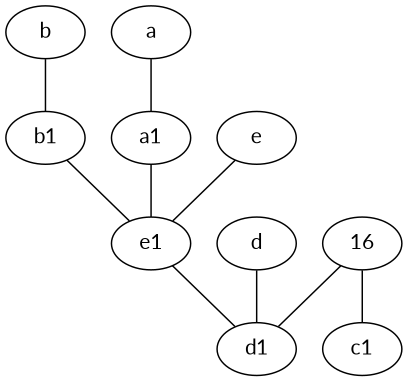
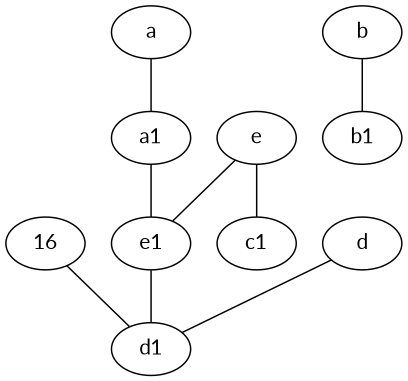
edge "b1" -- "e1": removed
edge "16" -- "c1": now "e" -- "c1"
